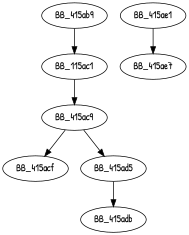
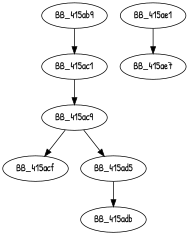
node "BB_115ac1": label "BB_115ac1" -> "BB_415ac1"
